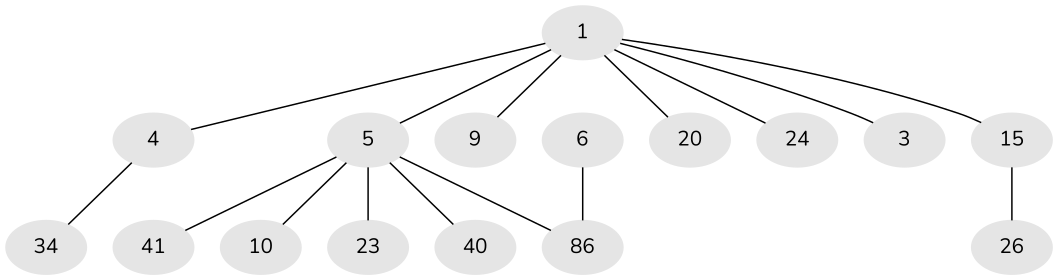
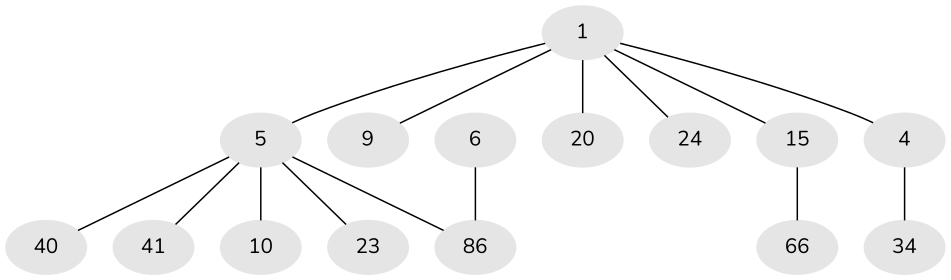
node "3": removed
node "26": label "26" -> "66"
